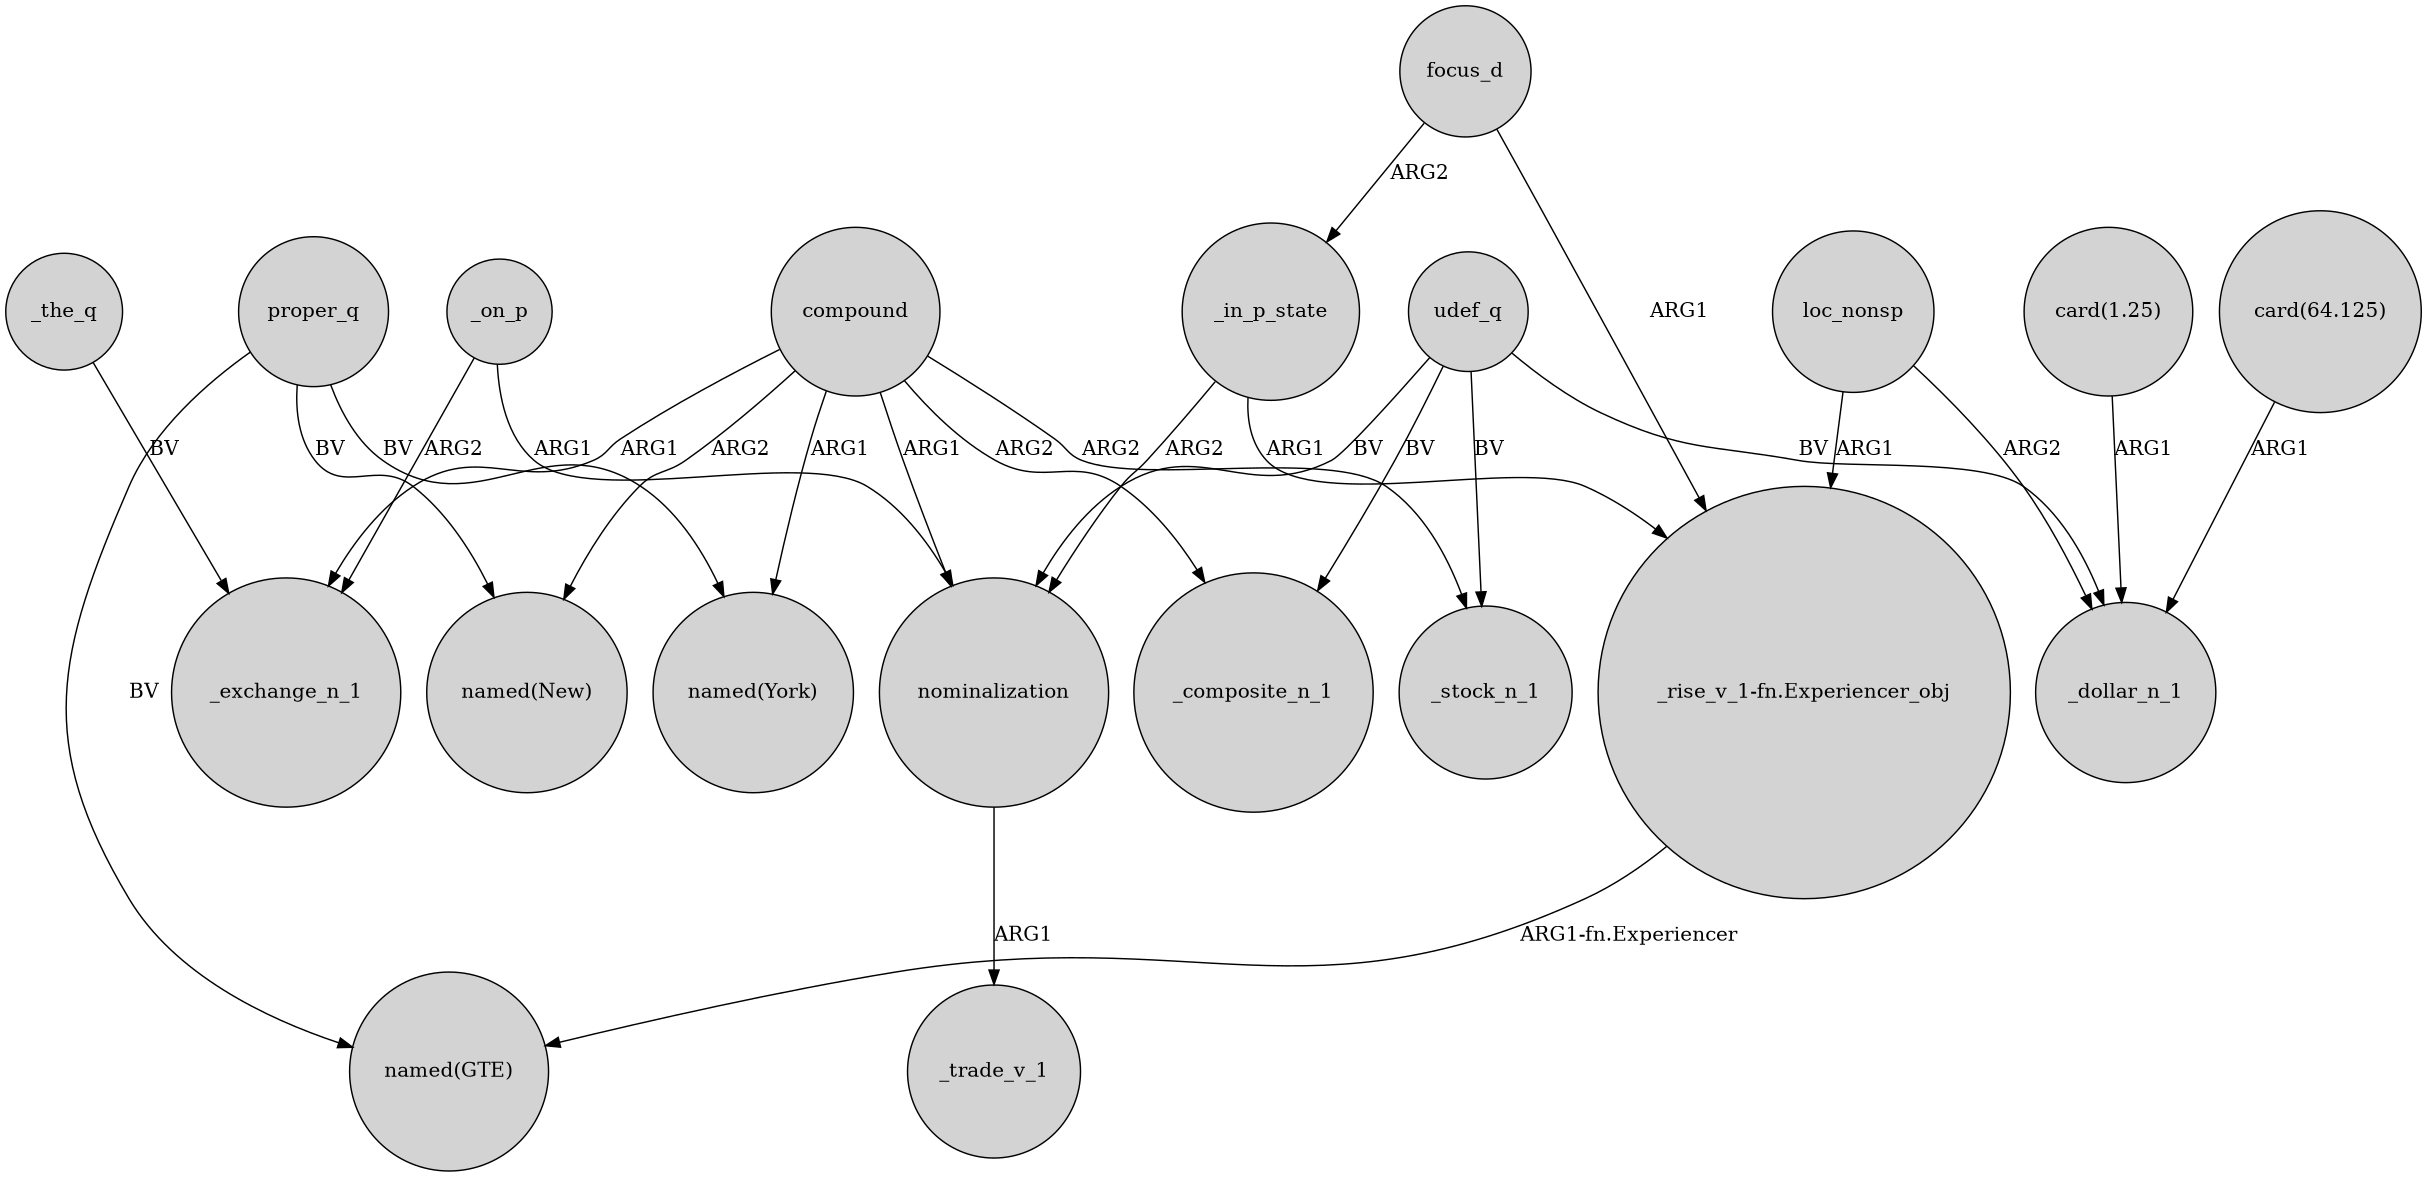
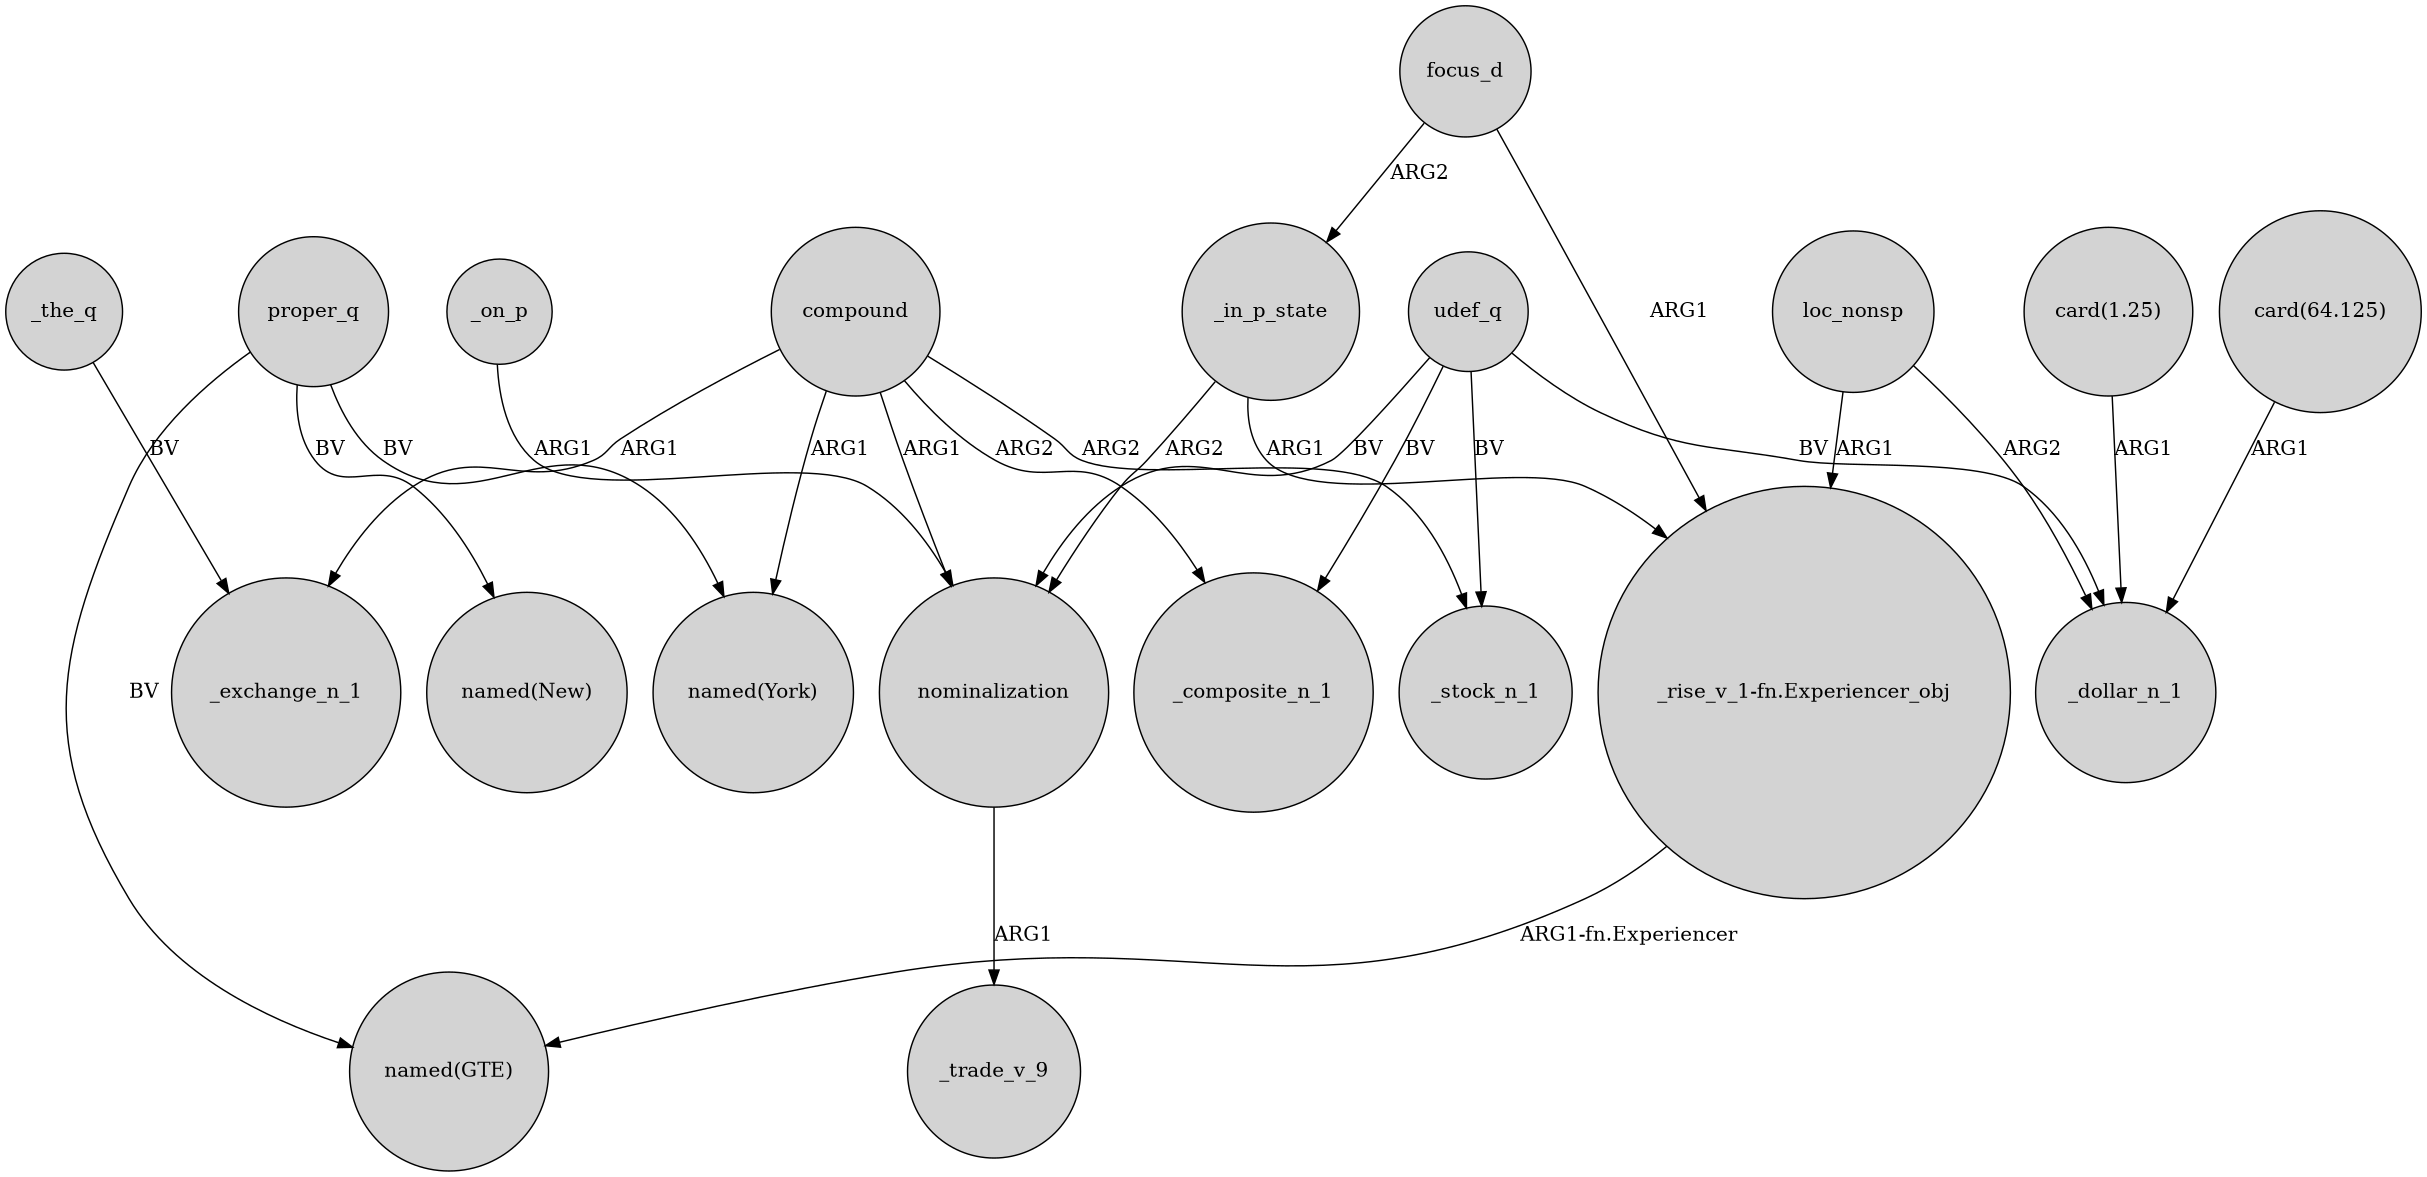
edge "_on_p" -> "_exchange_n_1": removed, label "ARG2"
edge "compound" -> "named(New)": removed, label "ARG2"
node "_trade_v_1": label "_trade_v_1" -> "_trade_v_9"
